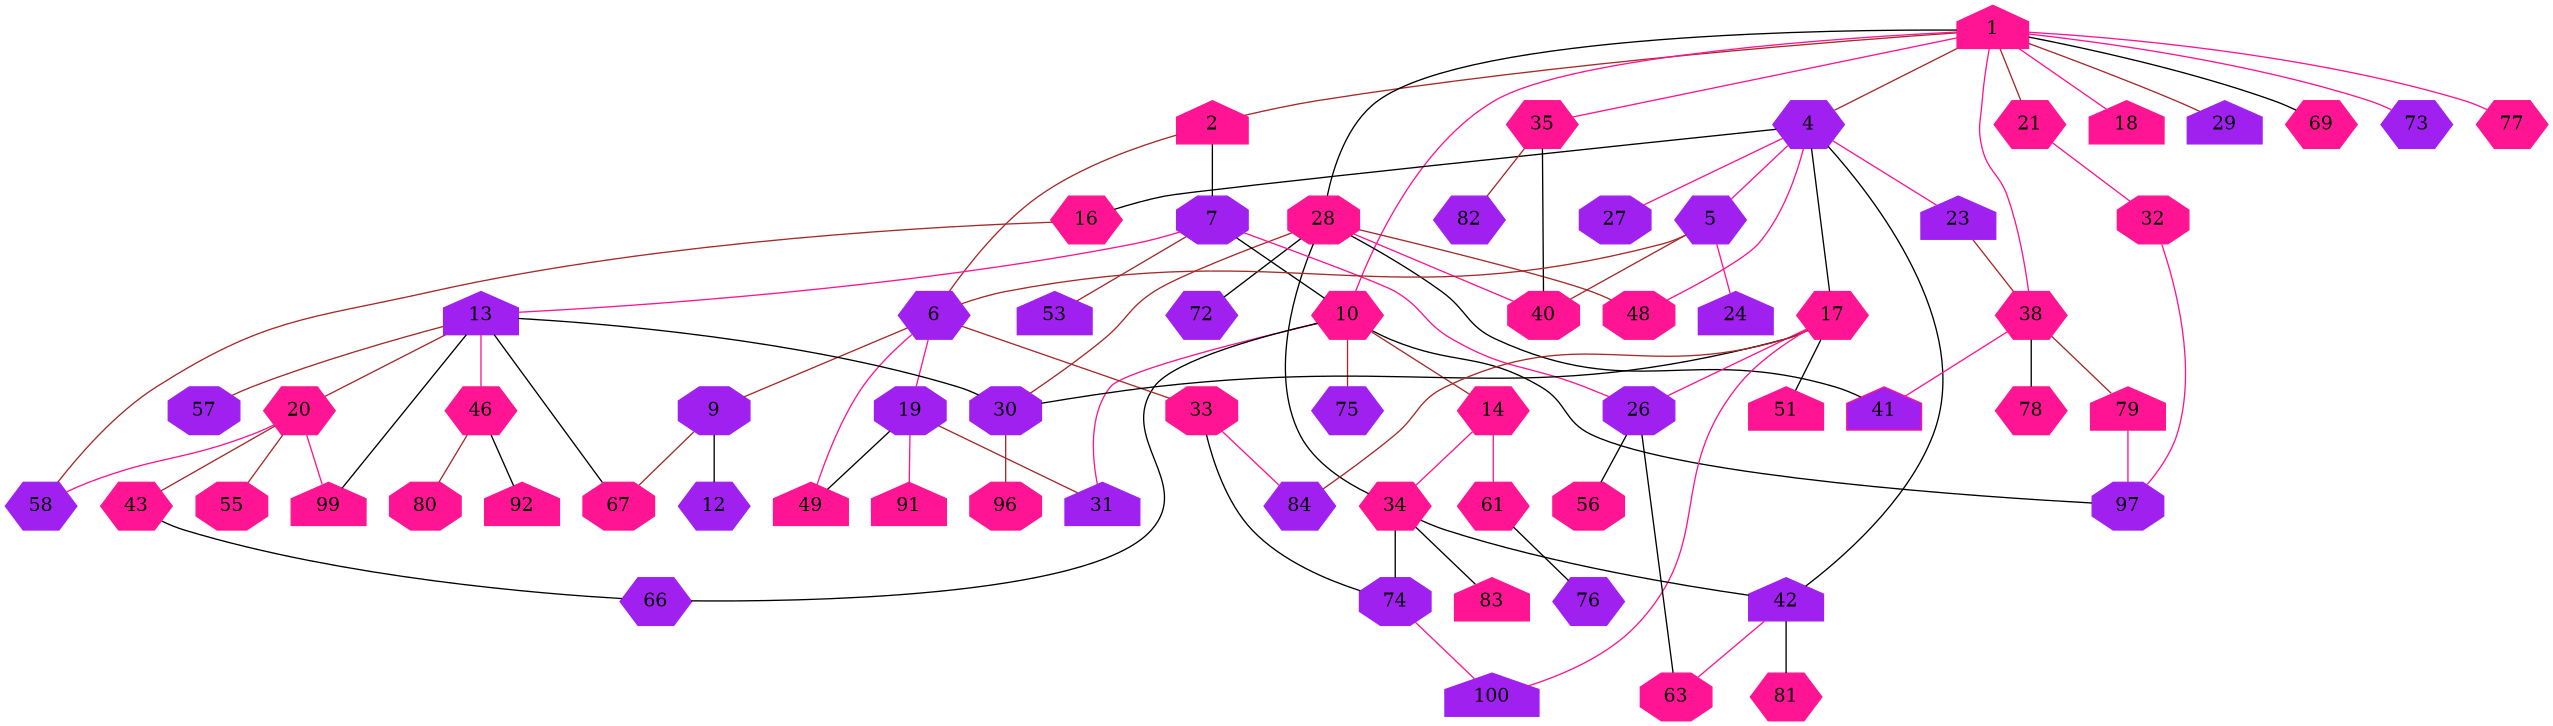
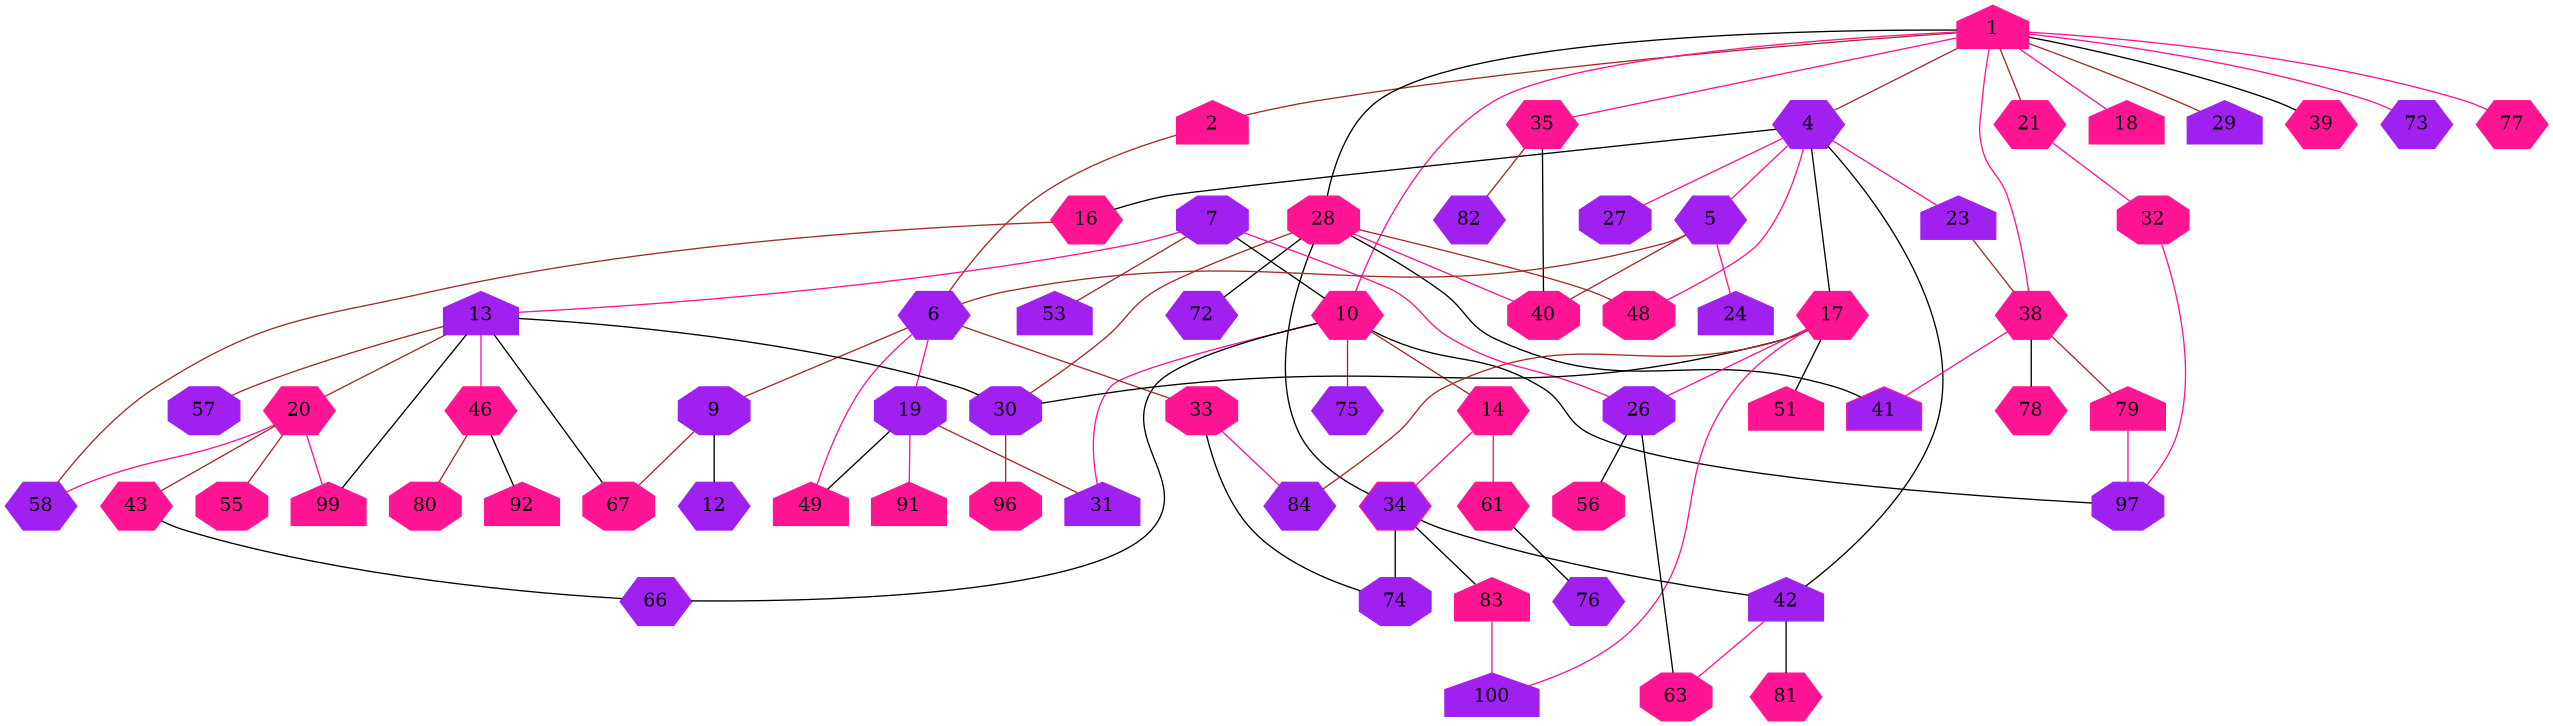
node "69": label "69" -> "39"
edge "2" -- "7": removed
node "34": fillcolor deeppink -> purple
edge "74" -- "100": now "83" -- "100"
